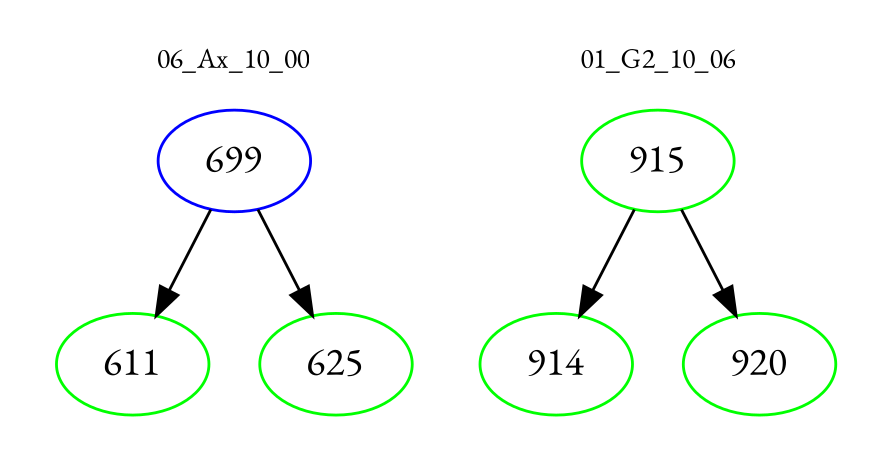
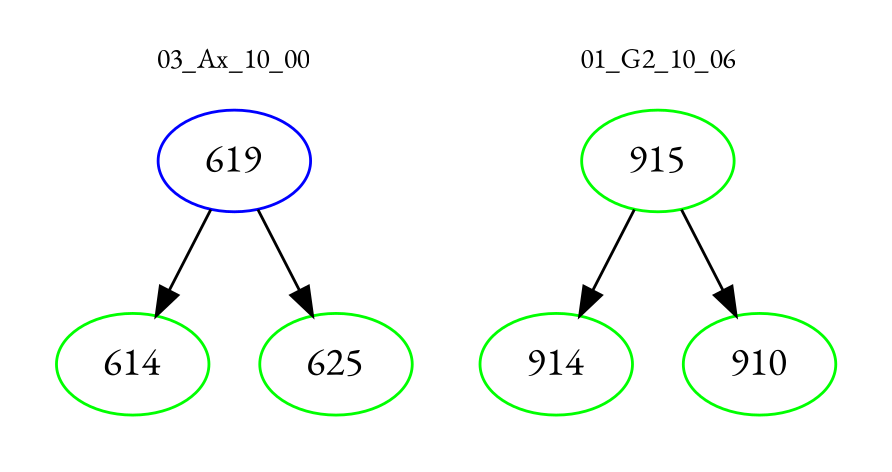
cluster "06_Ax_10_00": label "06_Ax_10_00" -> "03_Ax_10_00"
node "699": label "699" -> "619"
node "611": label "611" -> "614"
node "920": label "920" -> "910"
